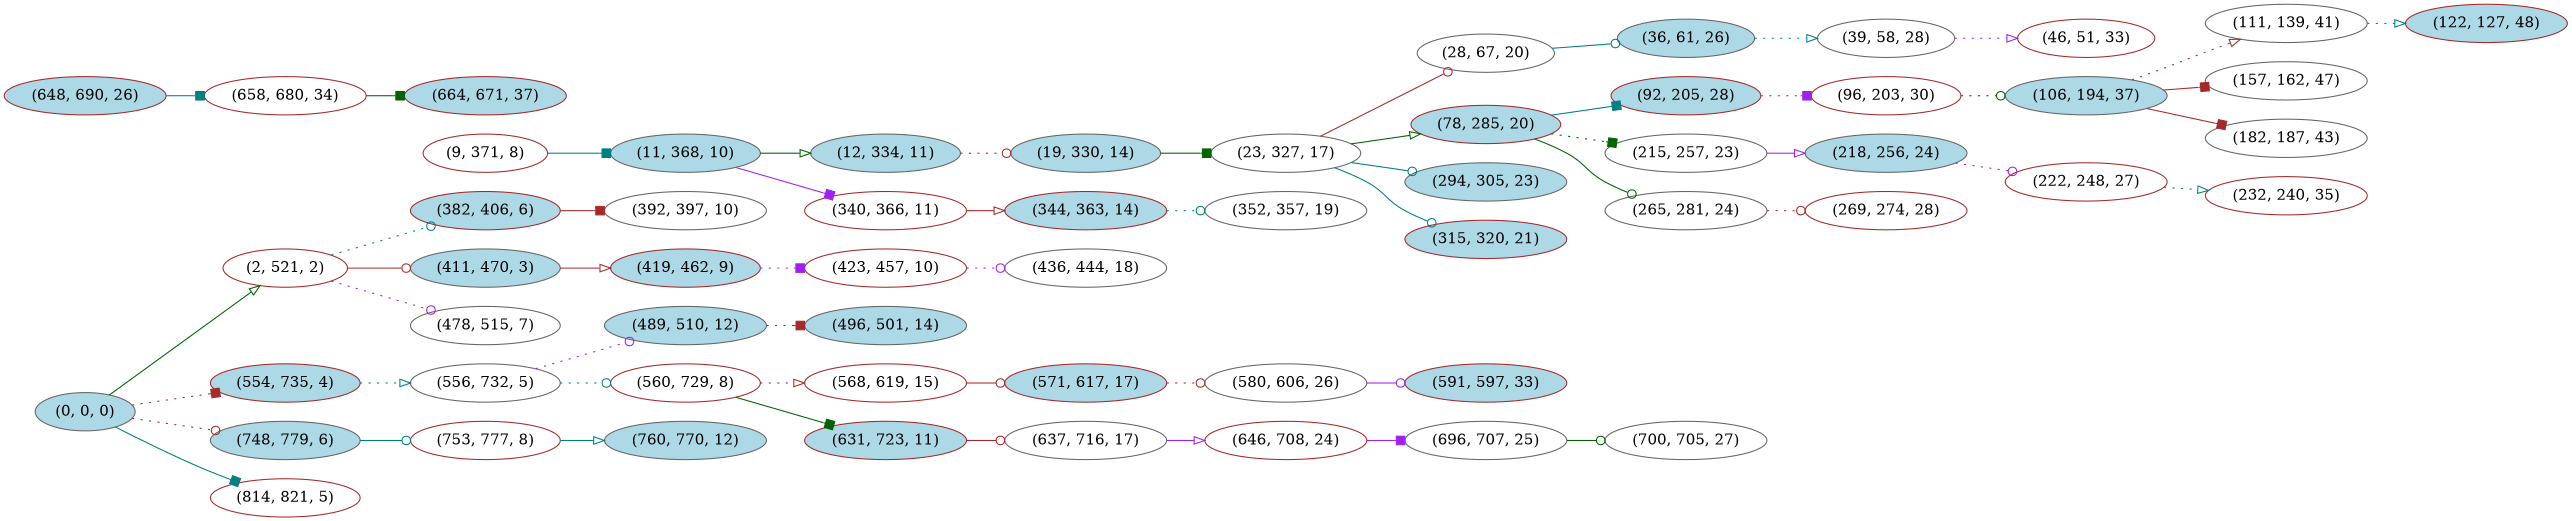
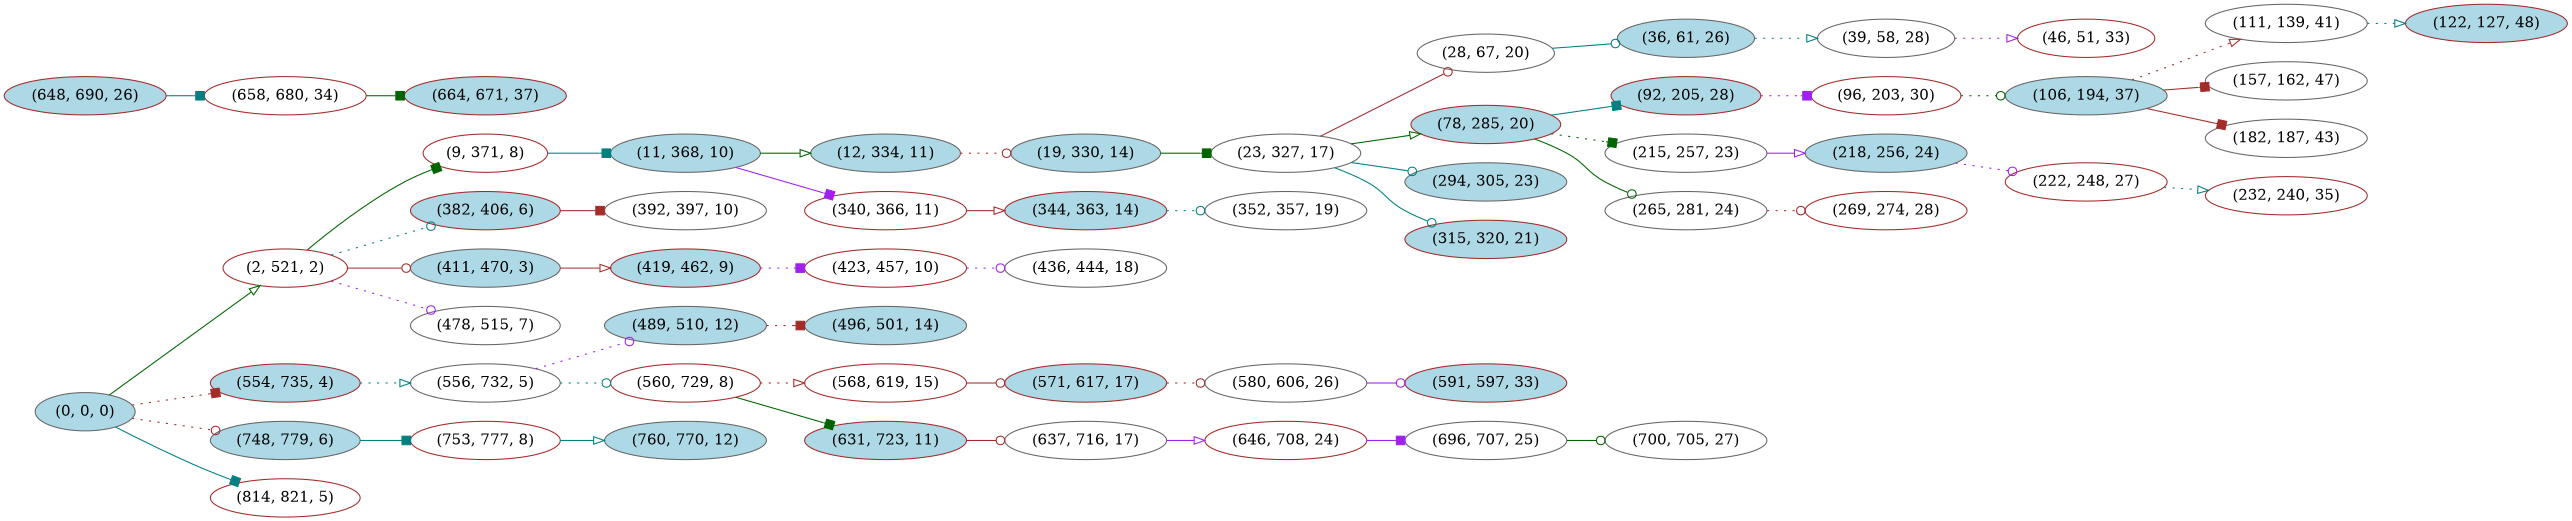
edge "(2, 521, 2)" -> "(9, 371, 8)": added
edge "(748, 779, 6)" -> "(753, 777, 8)": arrowhead odot -> box
